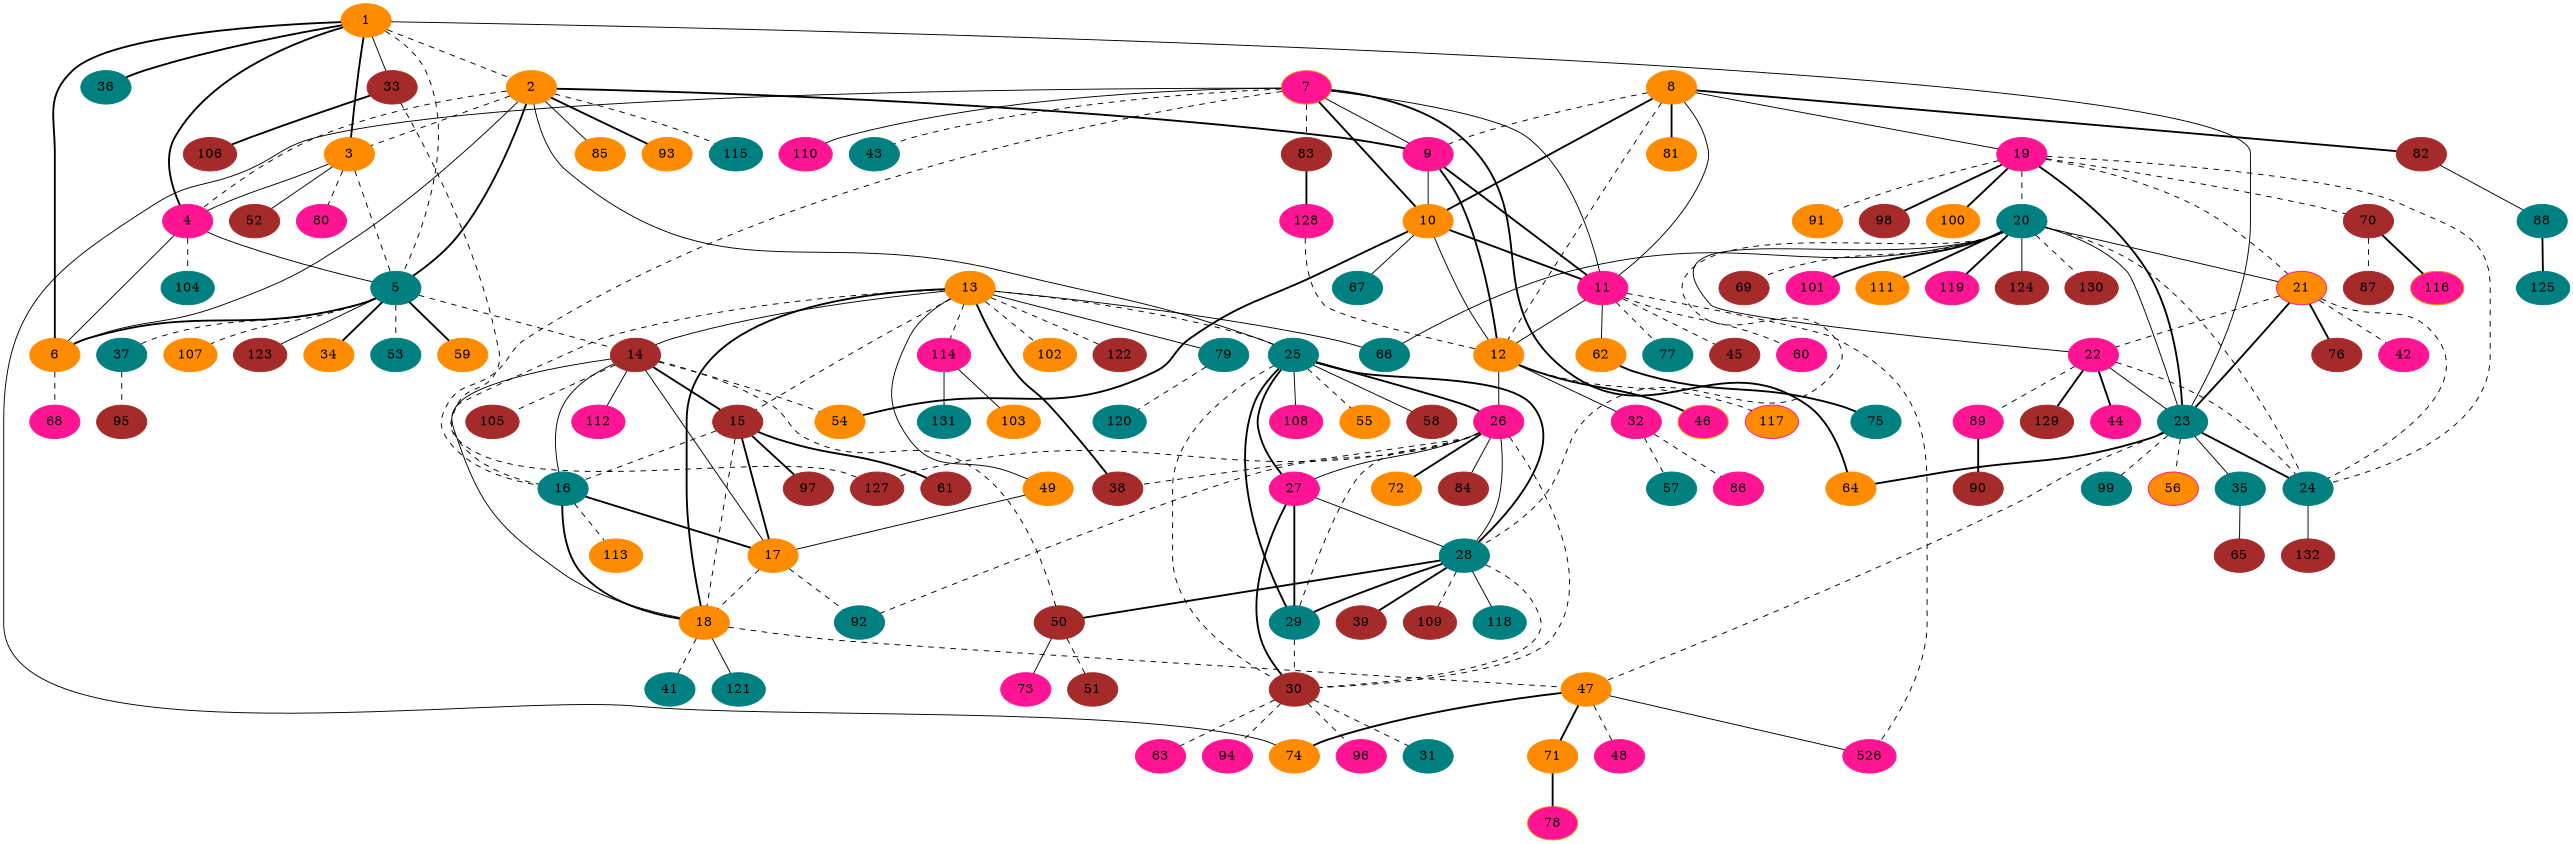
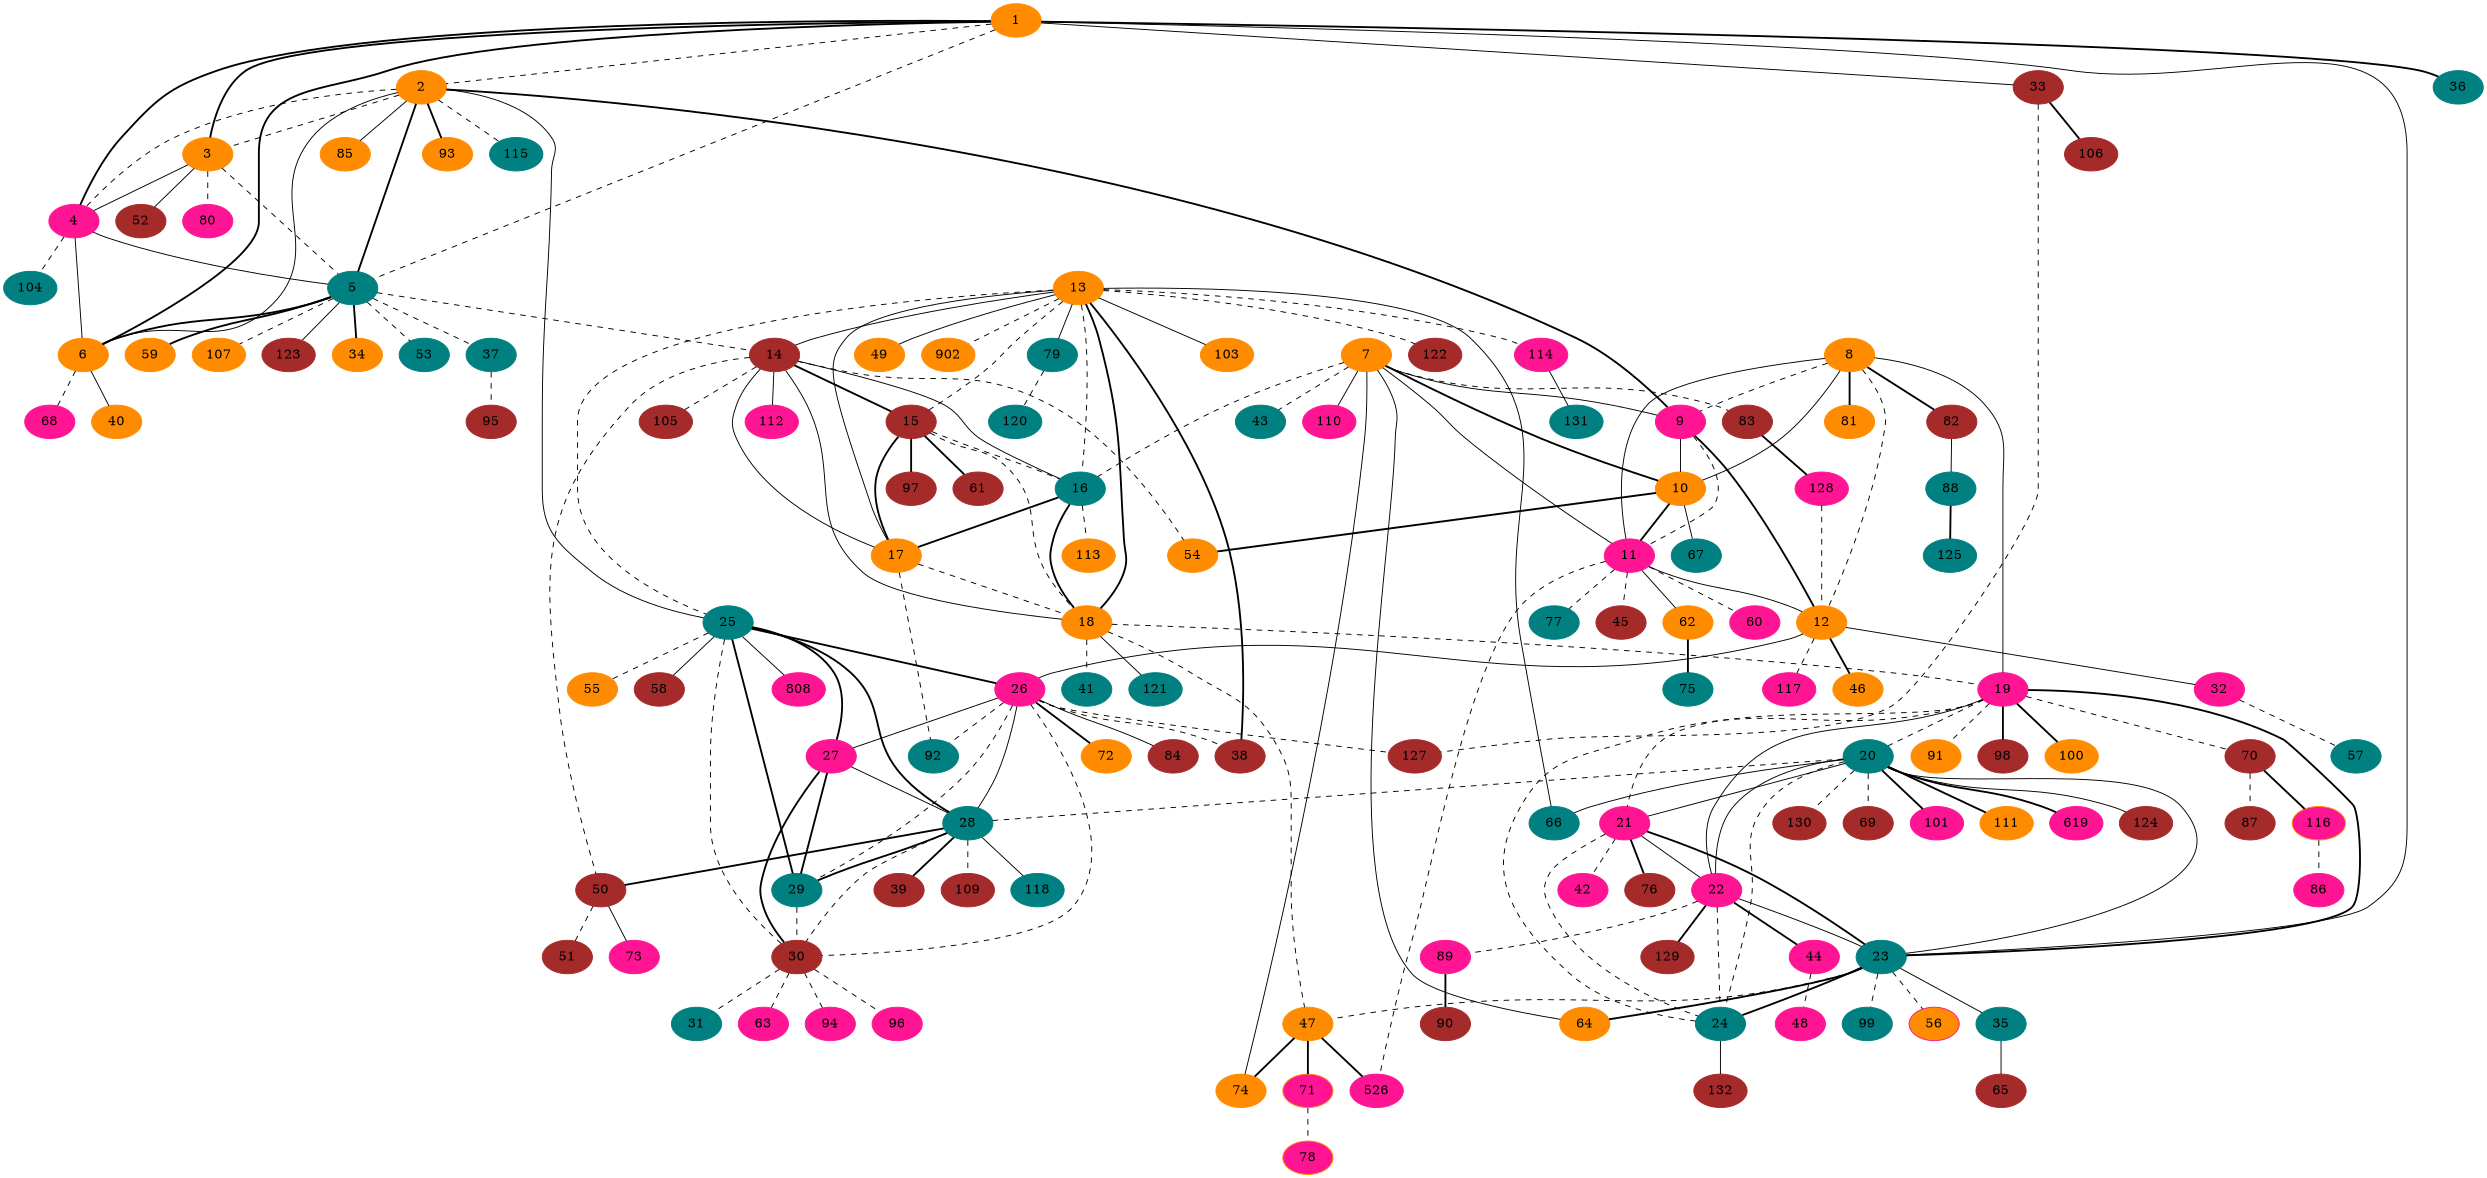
node "7": fillcolor deeppink -> darkorange
edge "8" -- "10": style bold -> solid
edge "9" -- "11": style bold -> dashed
node "119": label "119" -> "619"
node "21": fillcolor darkorange -> deeppink
edge "10" -- "12": removed
edge "21" -- "22": style dashed -> solid
edge "7" -- "64": style bold -> solid
node "102": label "102" -> "902"
edge "114" -- "103": now "13" -- "103"
node "40": added
node "108": label "108" -> "808"
node "46": fillcolor deeppink -> darkorange
node "117": fillcolor darkorange -> deeppink
edge "32" -- "86": now "116" -- "86"
edge "49" -- "17": now "13" -- "17"
edge "18" -- "19": added
edge "47" -- "48": now "44" -- "48"
edge "47" -- "526": style solid -> bold
edge "19" -- "22": added
node "71": fillcolor darkorange -> deeppink
edge "71" -- "78": style bold -> dashed
